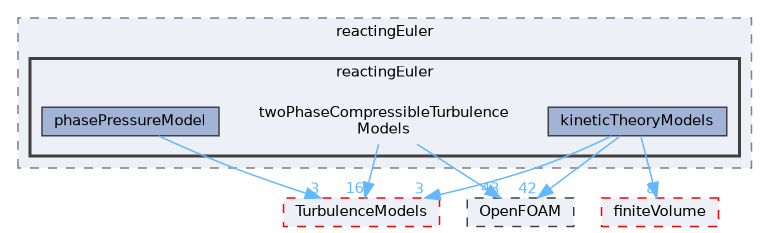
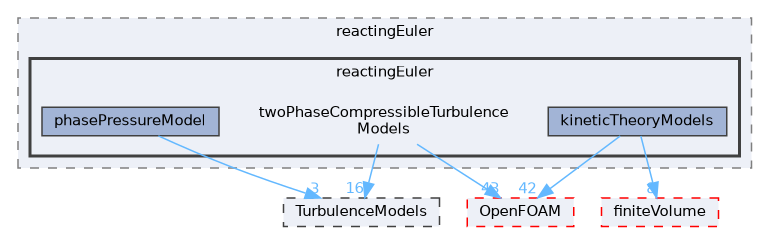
edge "kineticTheoryModels" -> "TurbulenceModels": removed
node "TurbulenceModels": color red -> grey25
node "OpenFOAM": color grey25 -> red
